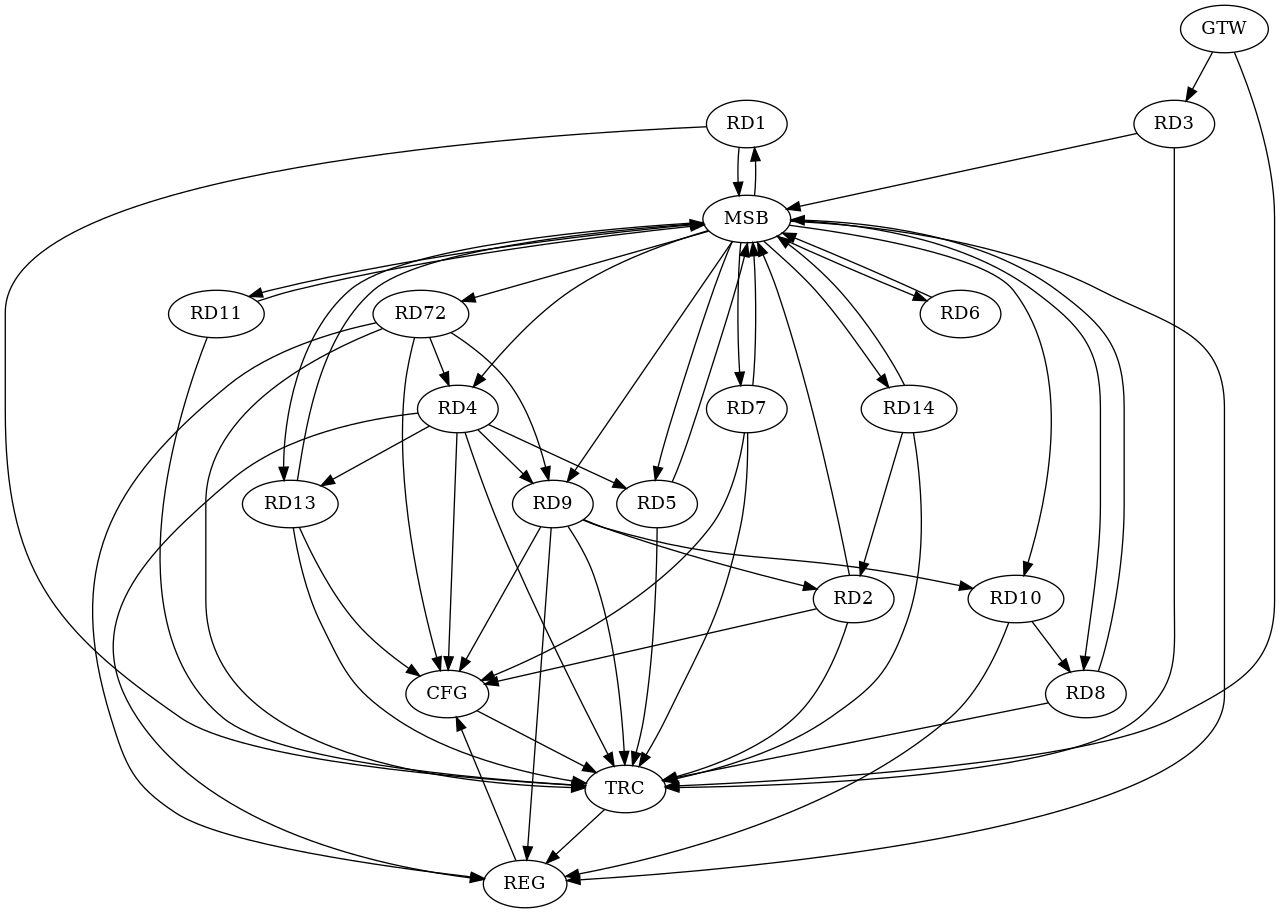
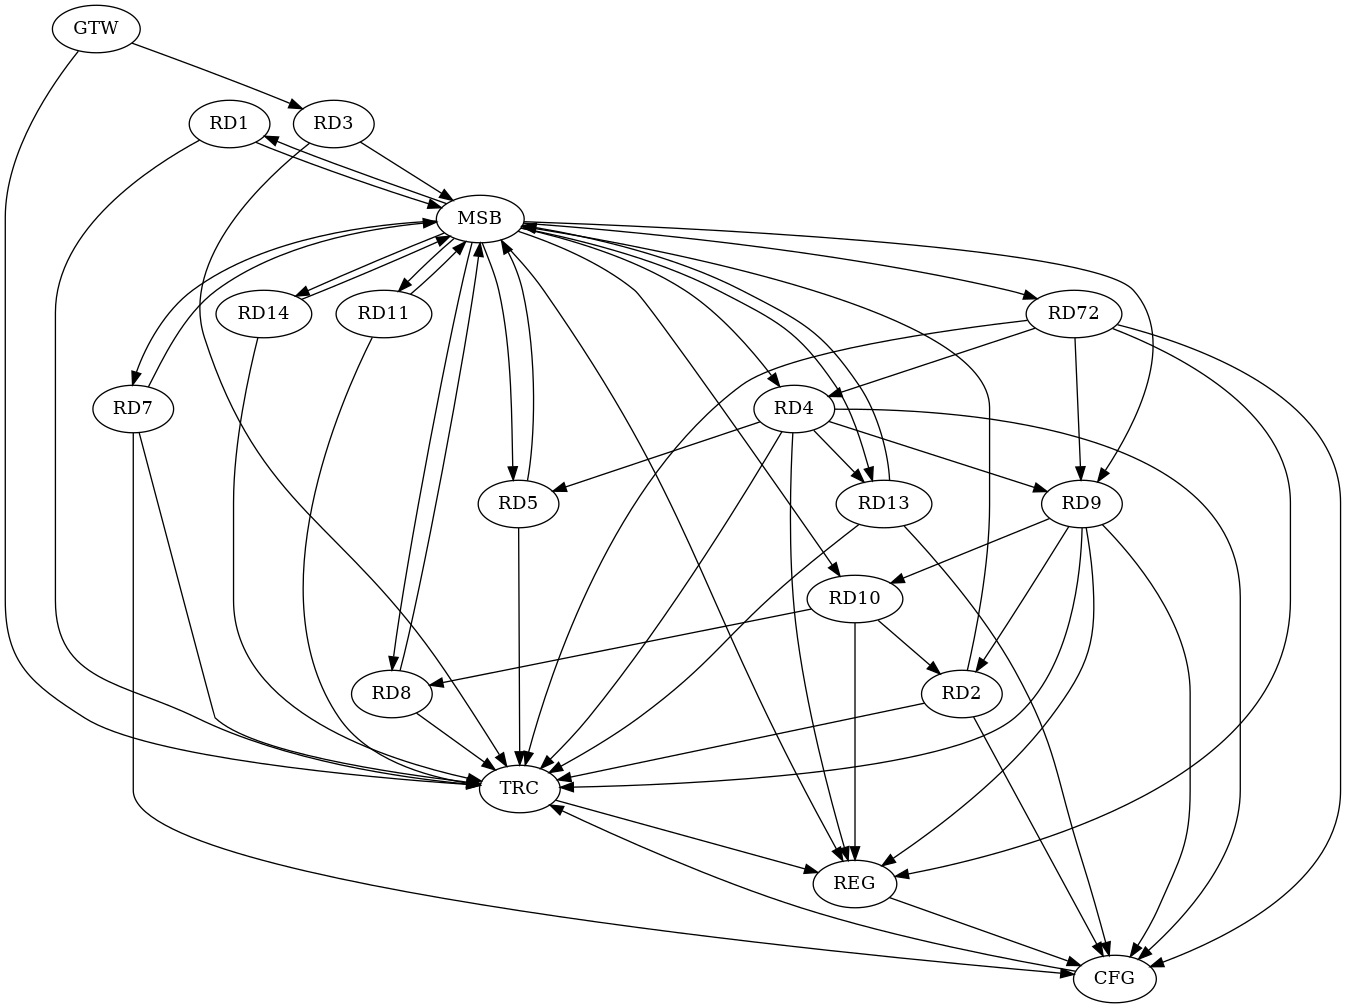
node "RD6": removed
edge "RD14" -> "RD2": now "RD10" -> "RD2"
